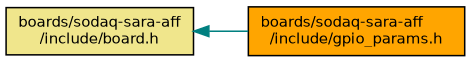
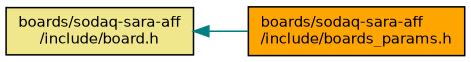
node "boards/sodaq-sara-aff /include/gpio_params.h": label "boards/sodaq-sara-aff /include/gpio_params.h" -> "boards/sodaq-sara-aff /include/boards_params.h"
